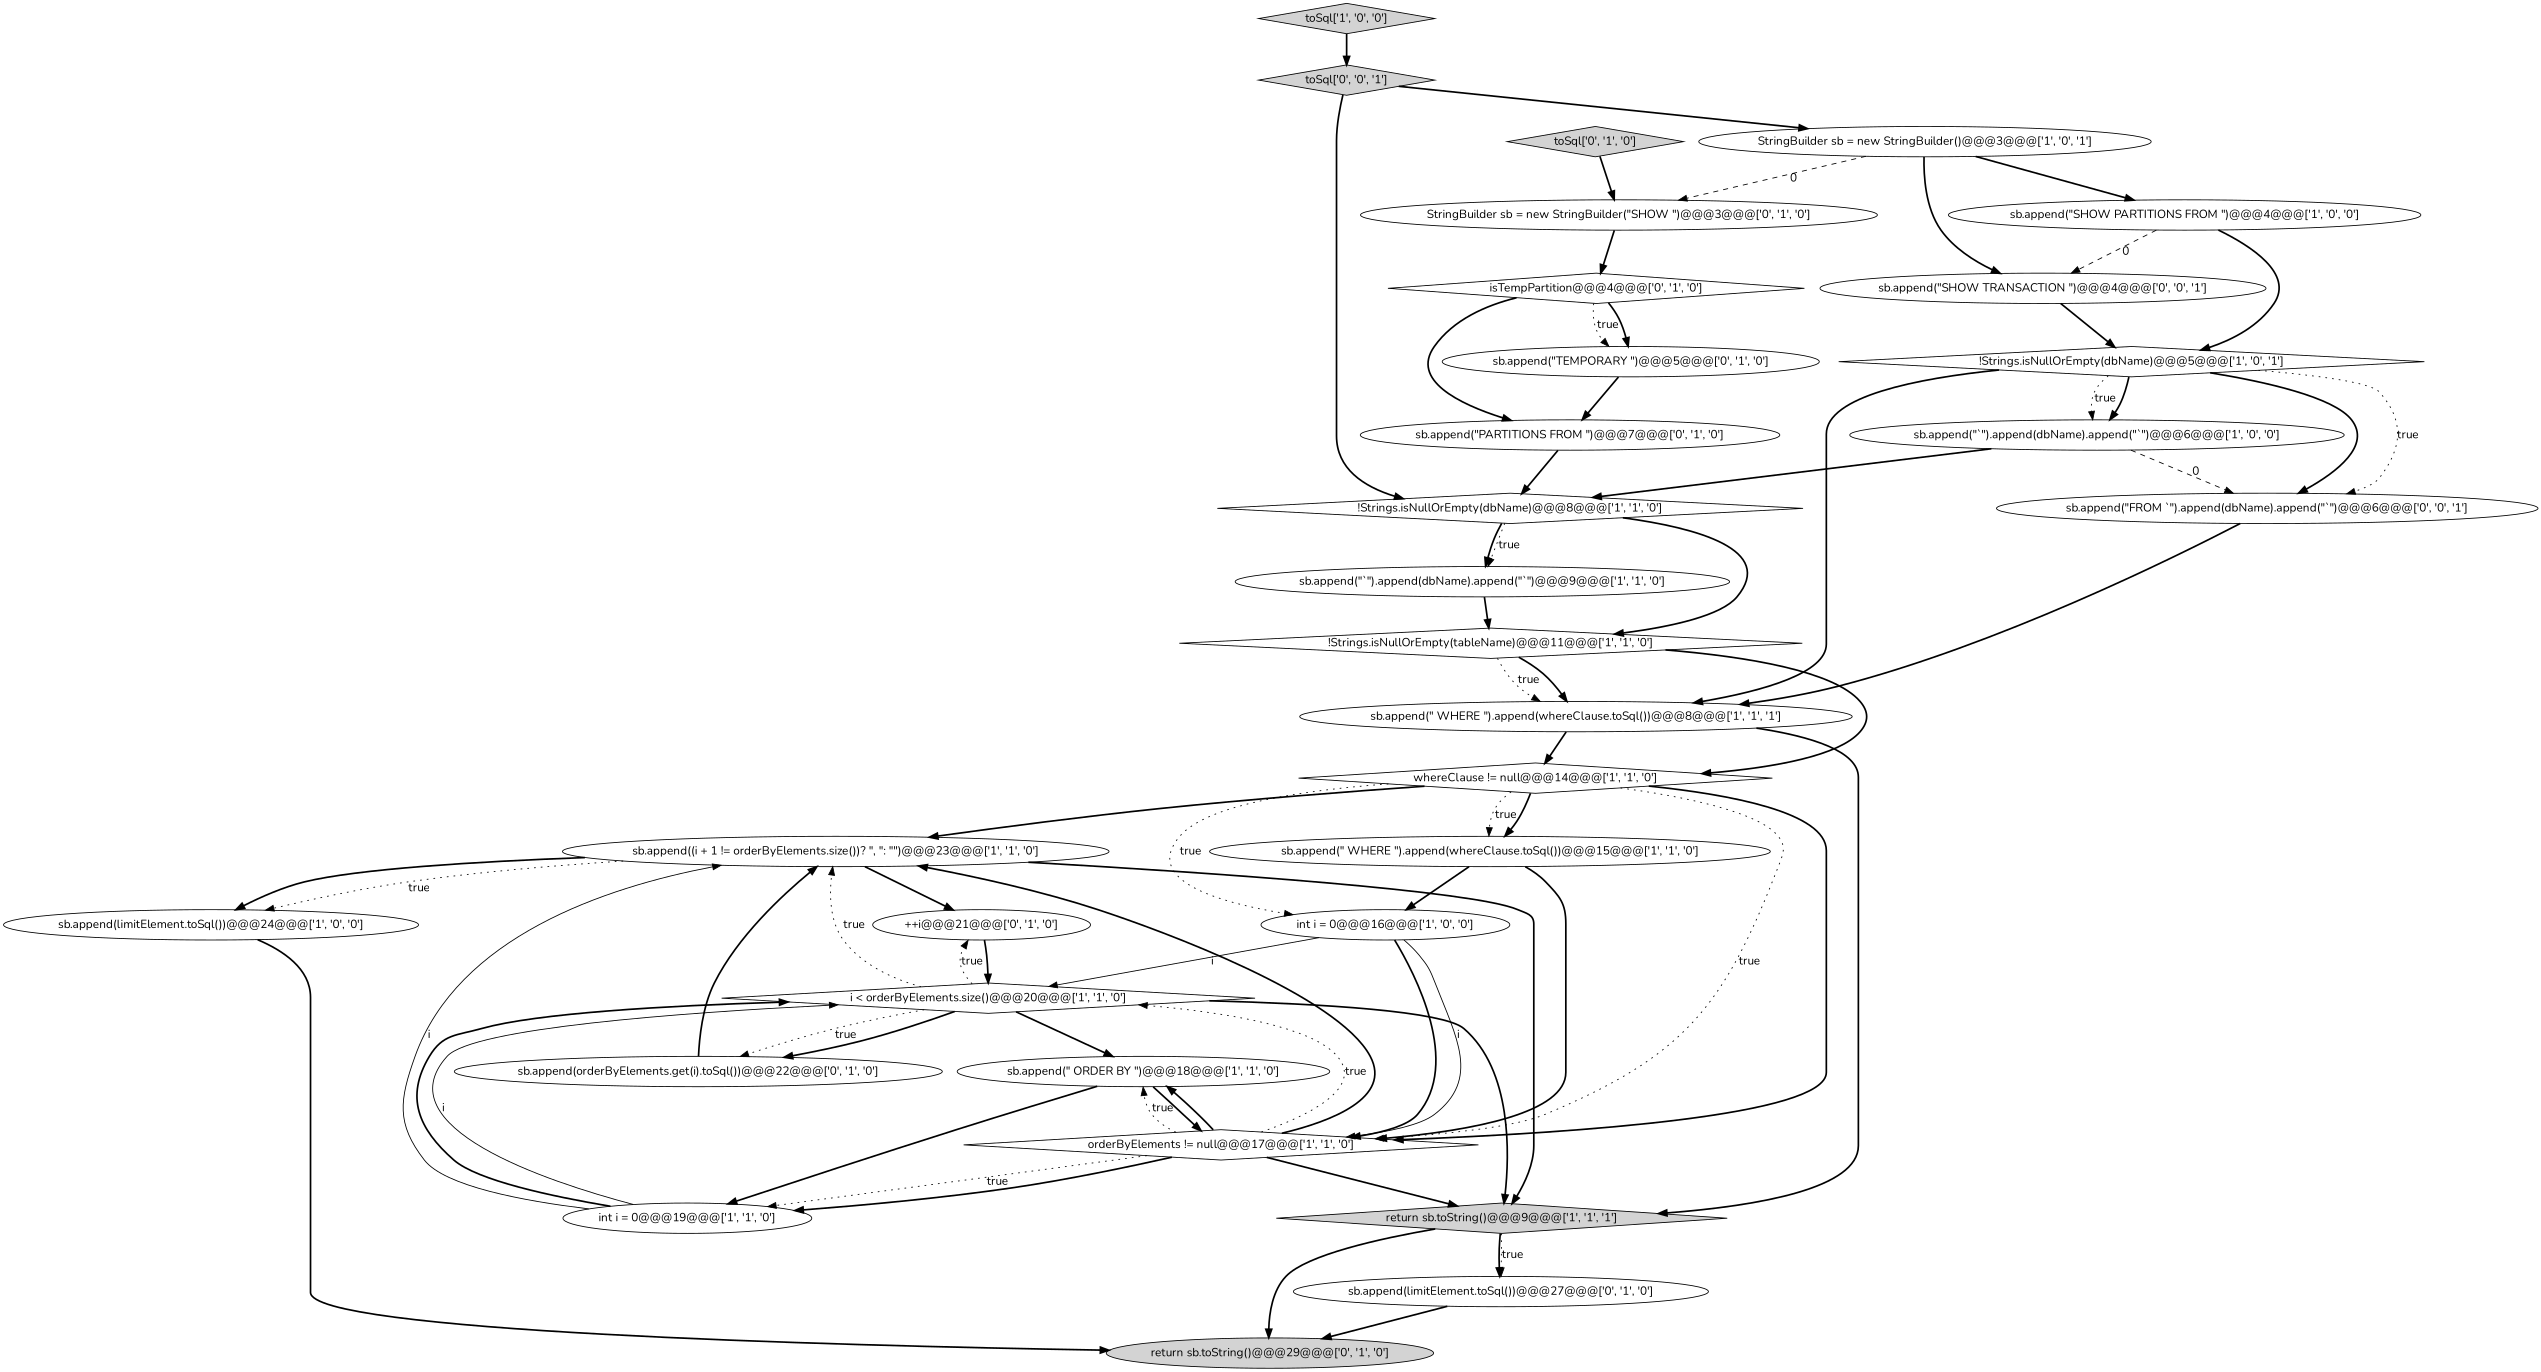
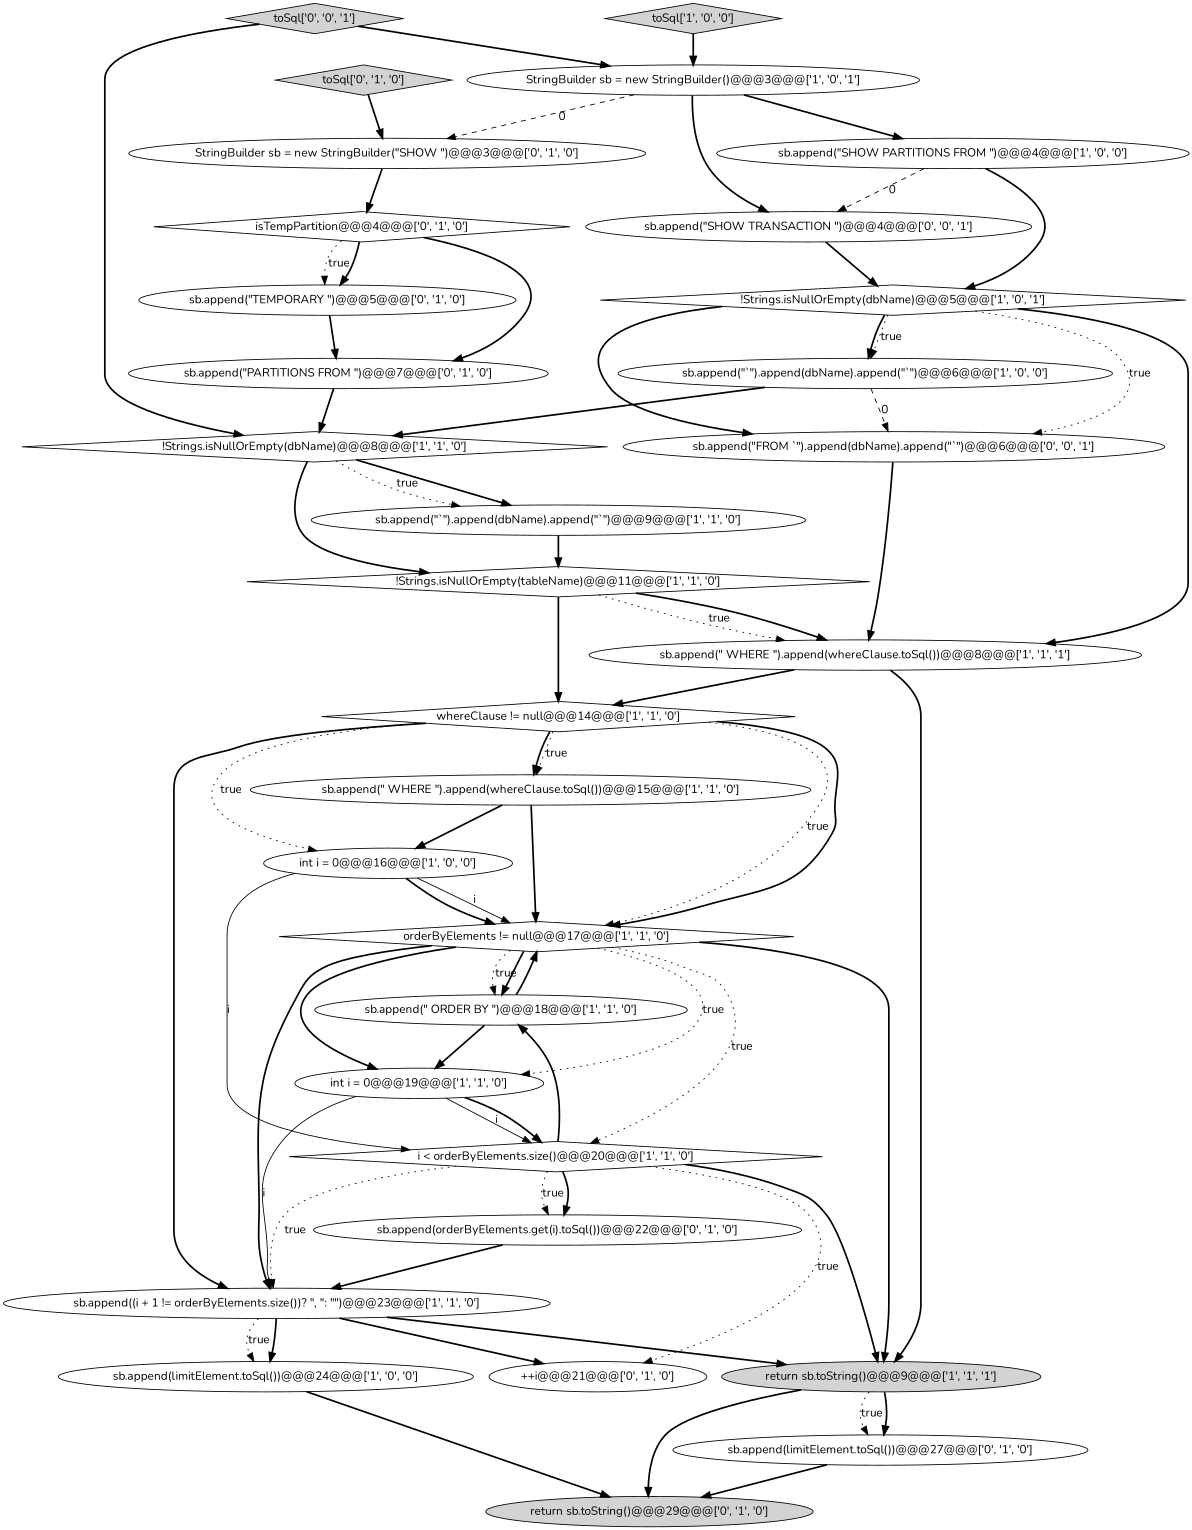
edge "toSql['1', '0', '0']" -> "toSql['0', '0', '1']": now "toSql['1', '0', '0']" -> "StringBuilder sb = new StringBuilder()@@@3@@@['1', '0', '1']"
edge "++i@@@21@@@['0', '1', '0']" -> "i < orderByElements.size()@@@20@@@['1', '1', '0']": removed
node "return sb.toString()@@@9@@@['1', '1', '1']": shape diamond -> ellipse
